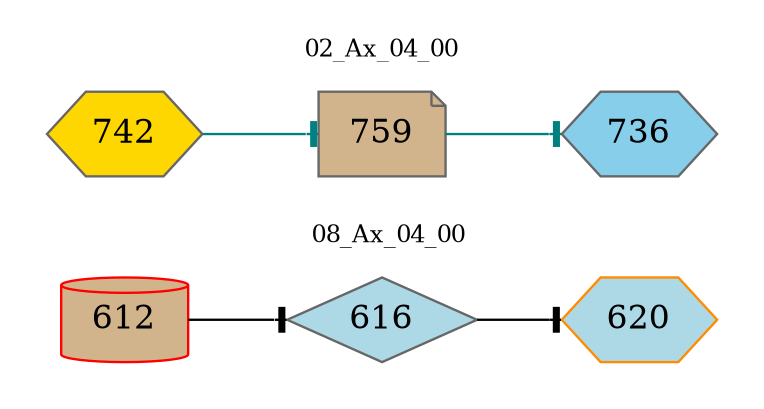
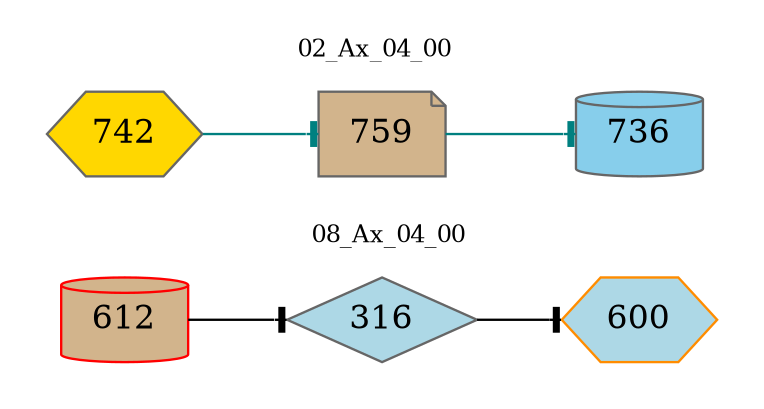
node "736": shape hexagon -> cylinder
node "616": label "616" -> "316"
node "620": label "620" -> "600"
